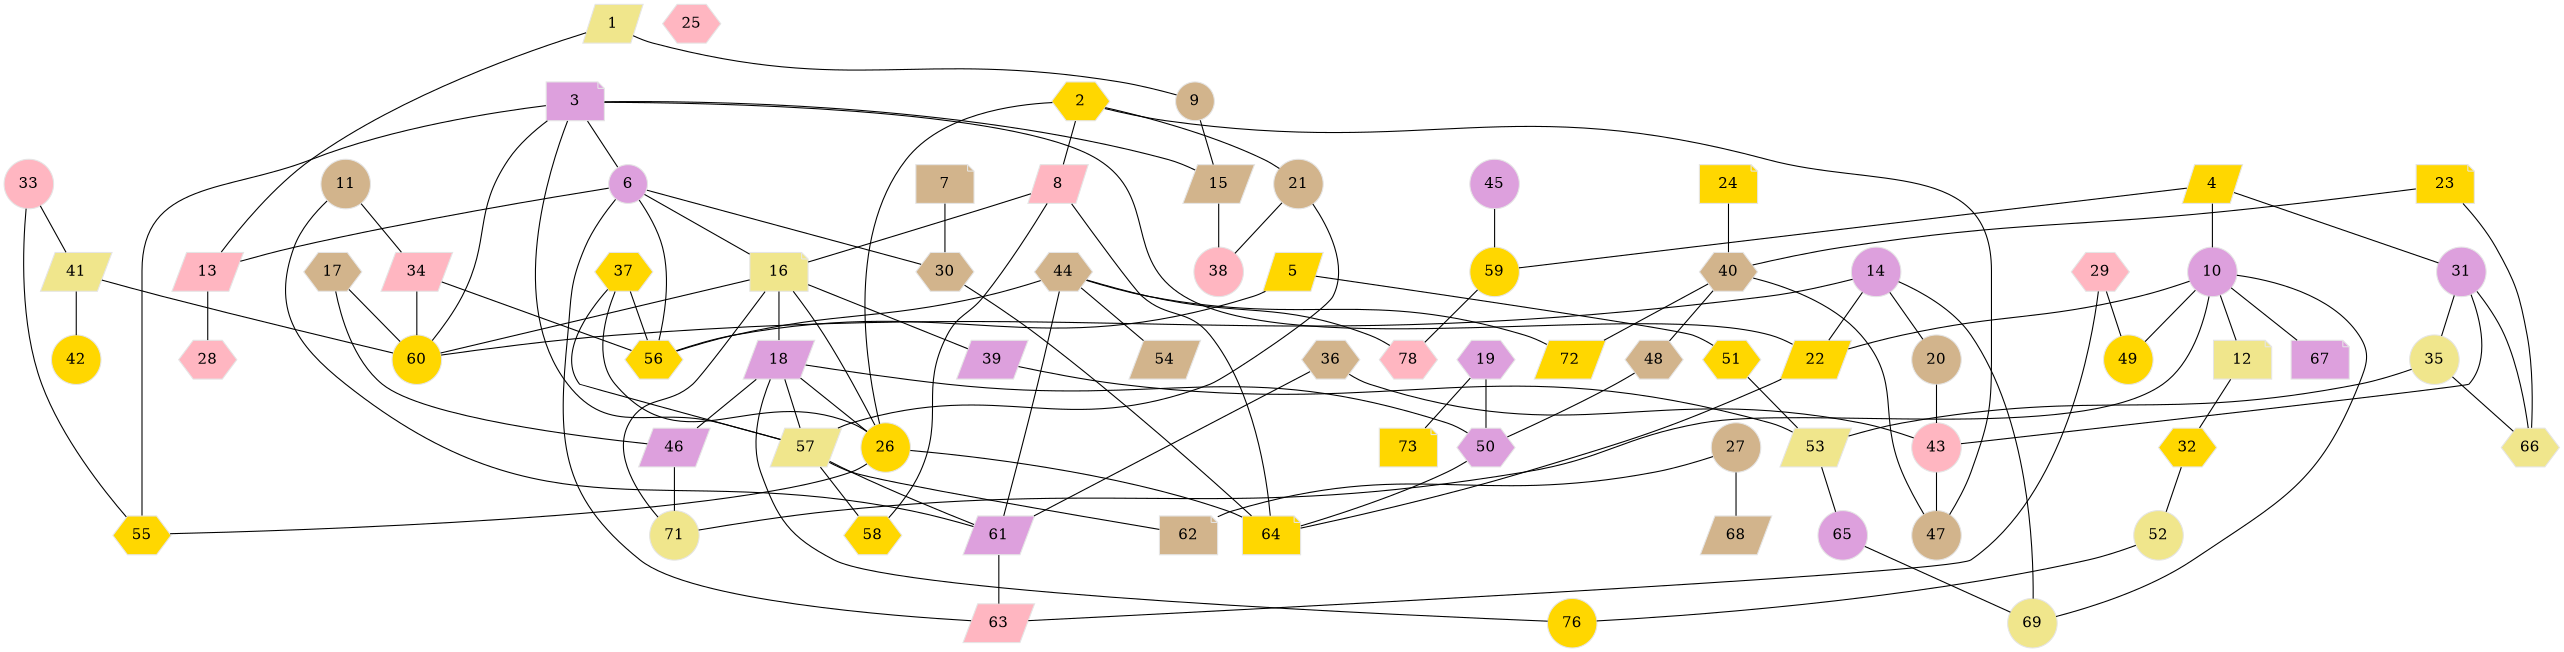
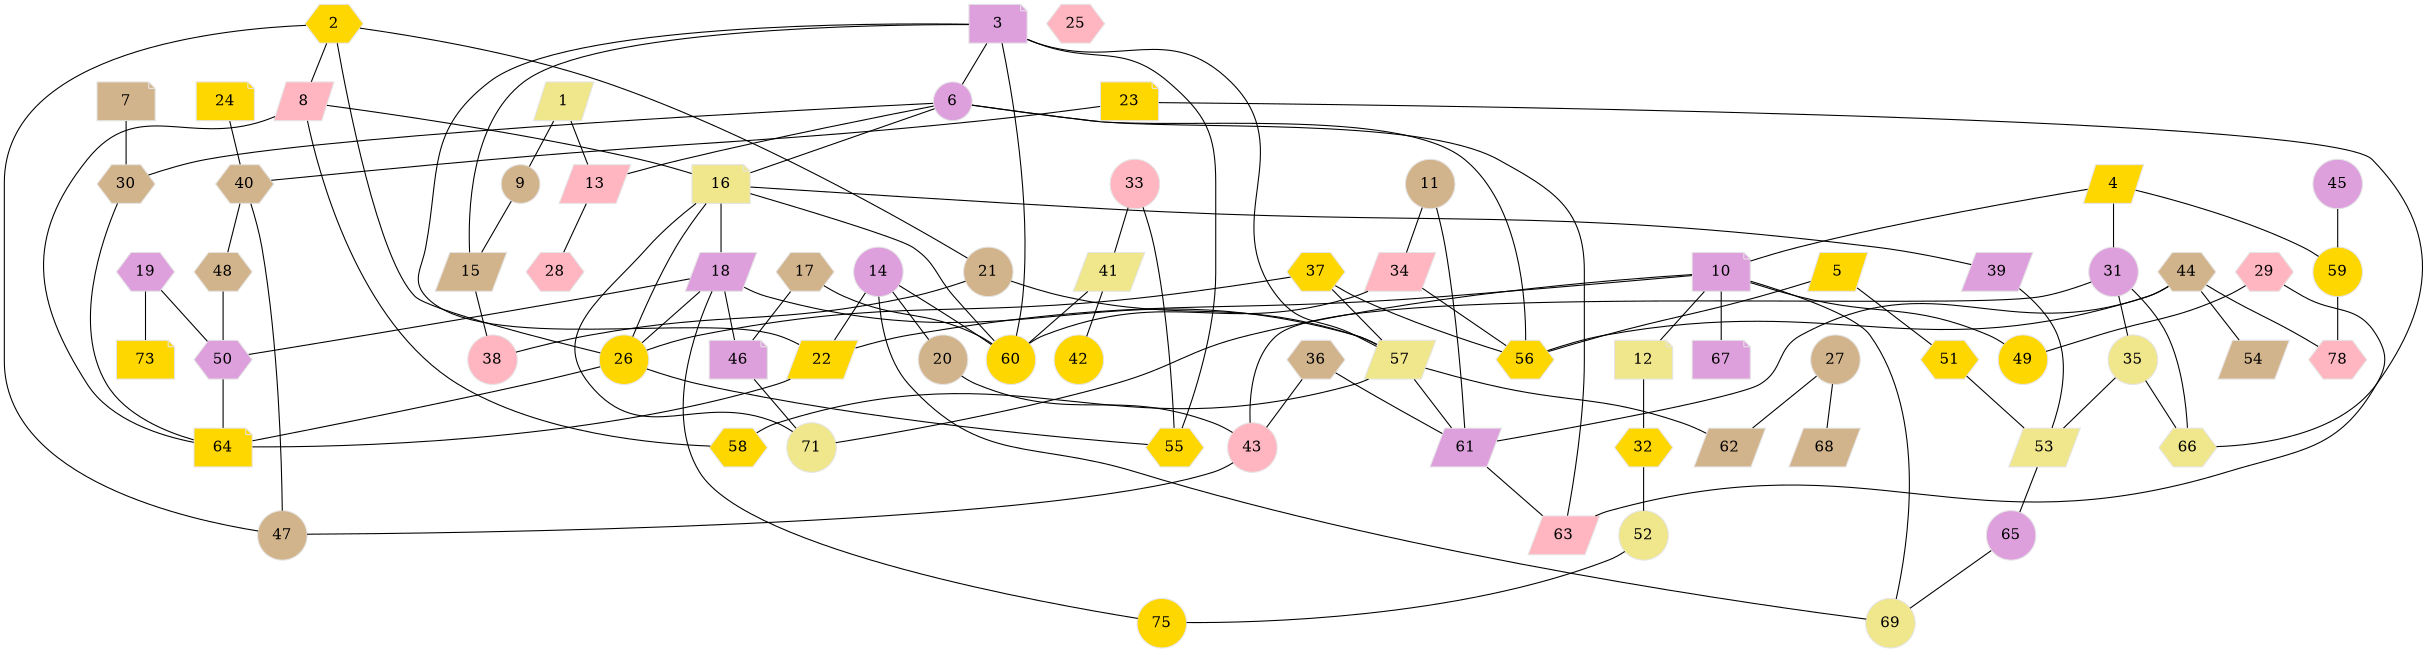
node "10": shape circle -> note
node "72": removed
node "46": shape parallelogram -> note
node "62": shape note -> parallelogram
node "76": label "76" -> "75"
